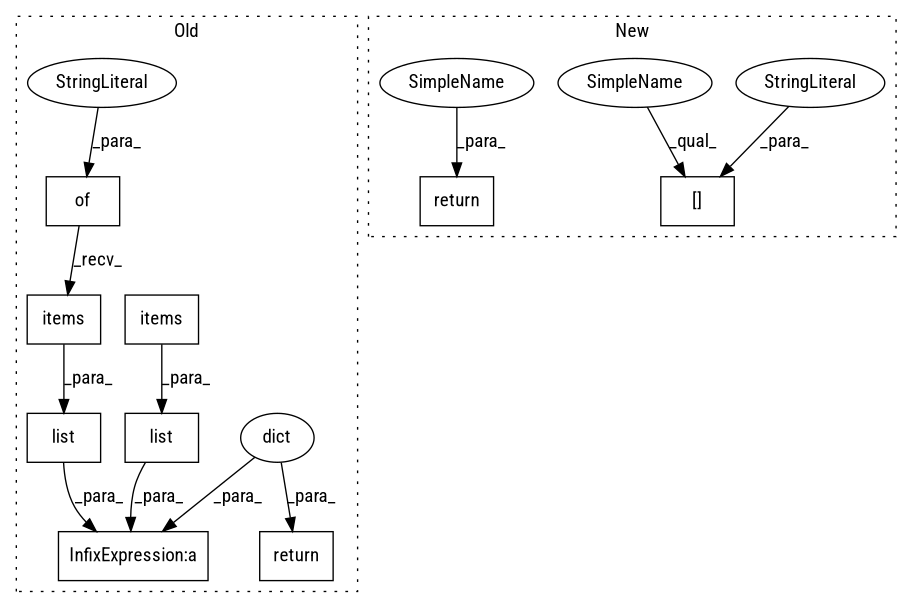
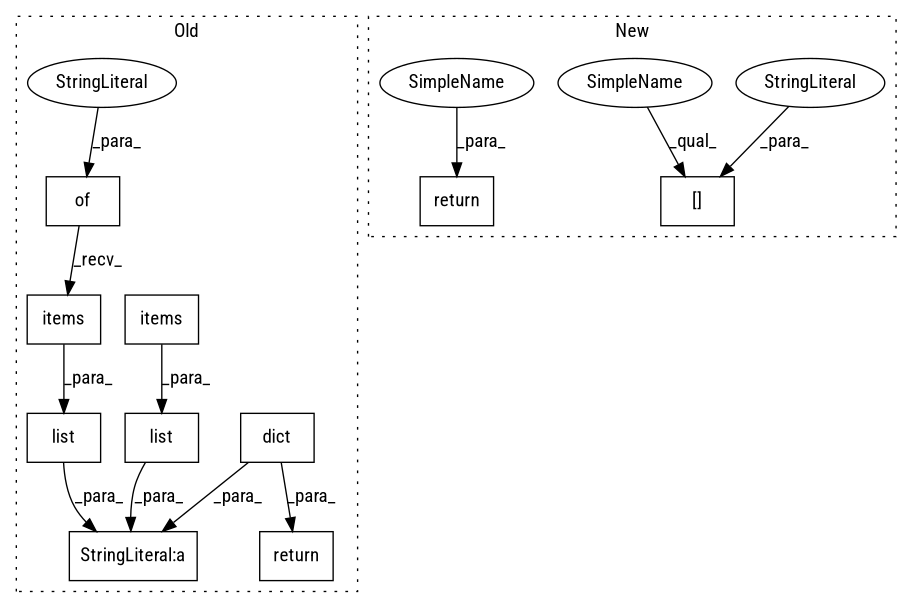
node "dict": shape ellipse -> box
node "InfixExpression:a": label "InfixExpression:a" -> "StringLiteral:a"
